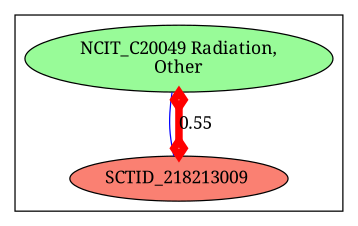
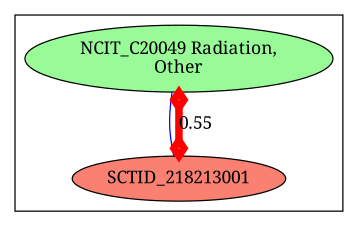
node "SCTID_218213009": label "SCTID_218213009" -> "SCTID_218213001"
